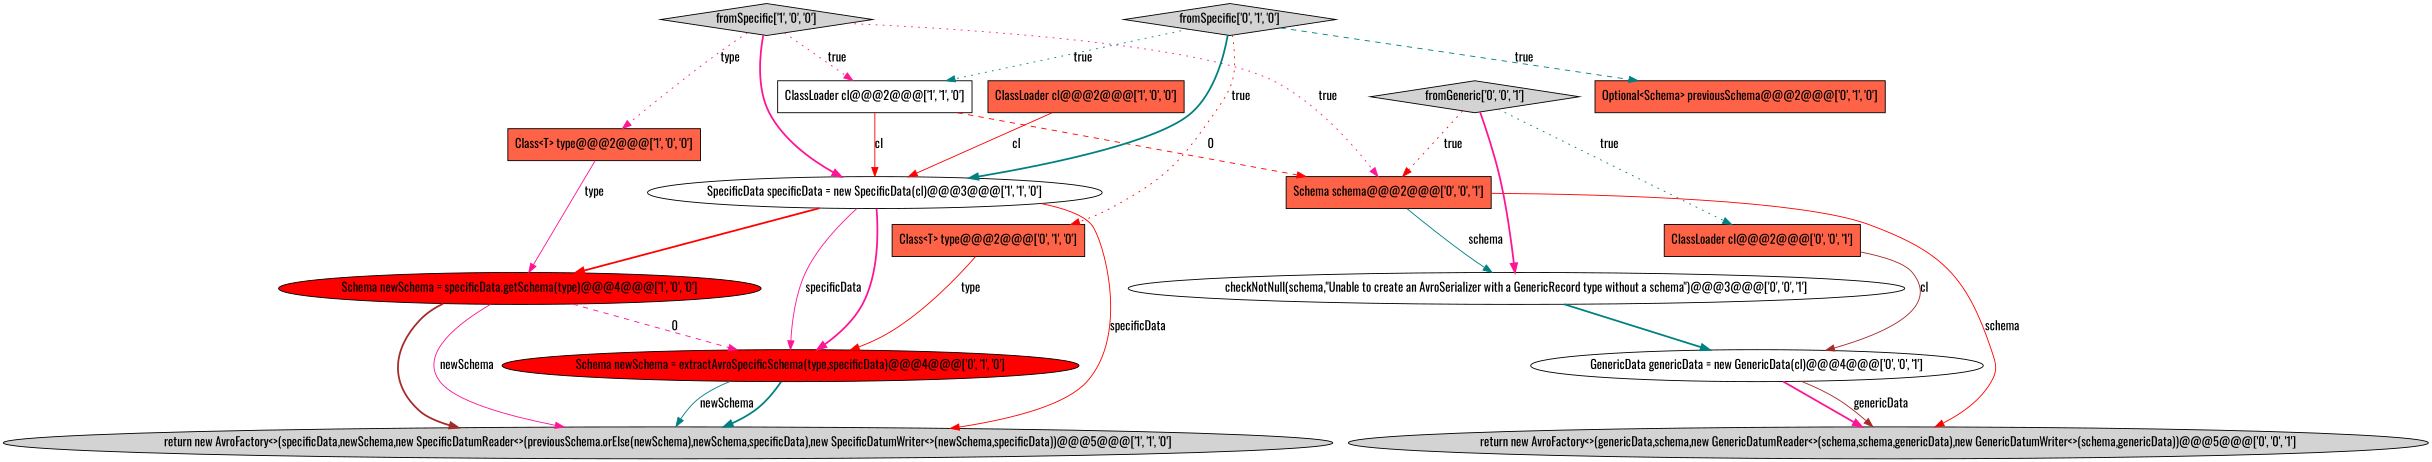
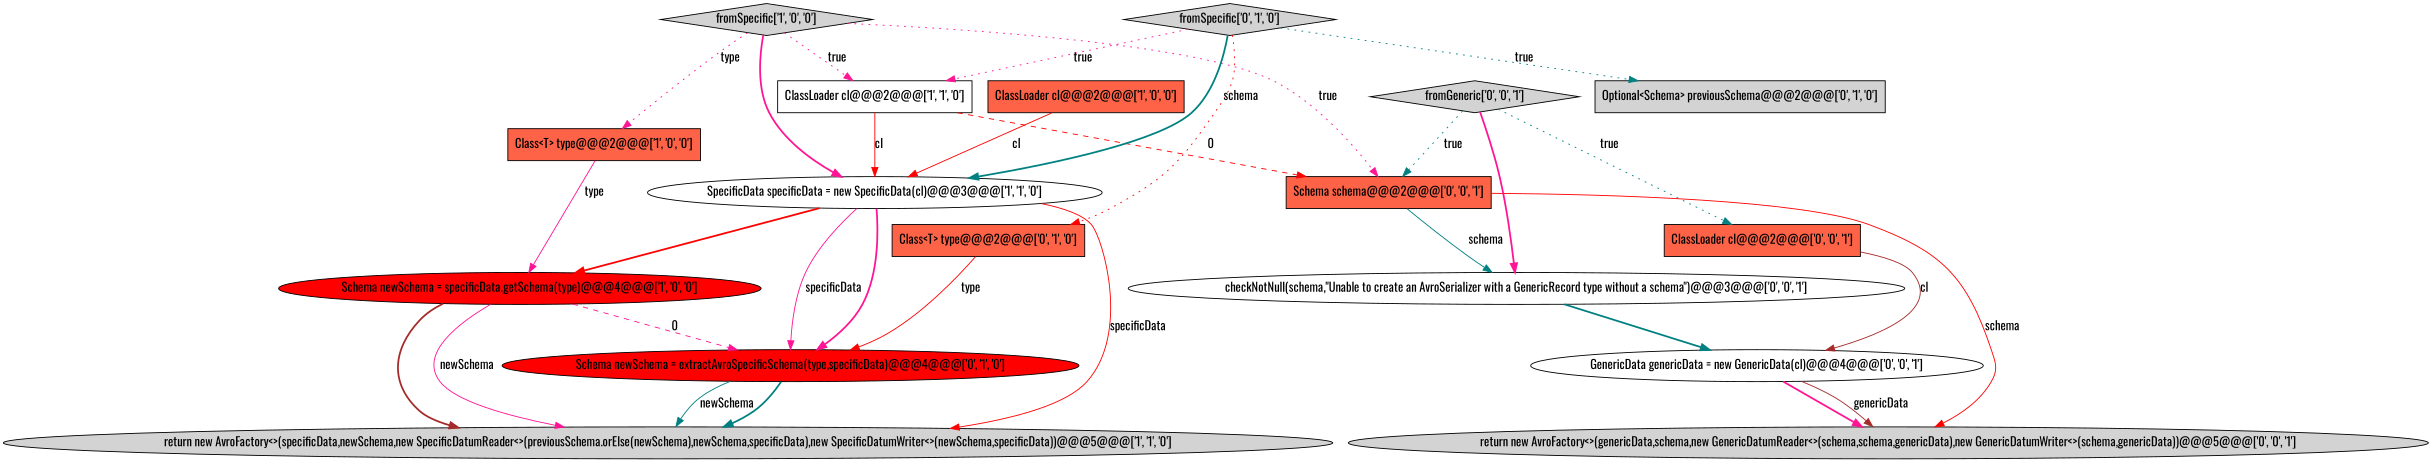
edge "fromSpecific['0', '1', '0']" -> "ClassLoader cl@@@2@@@['1', '1', '0']": color teal -> deeppink
edge "fromSpecific['0', '1', '0']" -> "Optional<Schema> previousSchema@@@2@@@['0', '1', '0']": style dashed -> dotted
edge "fromSpecific['0', '1', '0']" -> "Class<T> type@@@2@@@['0', '1', '0']": label "true" -> "schema"
node "Optional<Schema> previousSchema@@@2@@@['0', '1', '0']": fillcolor tomato -> lightgray
edge "fromGeneric['0', '0', '1']" -> "Schema schema@@@2@@@['0', '0', '1']": color red -> teal
